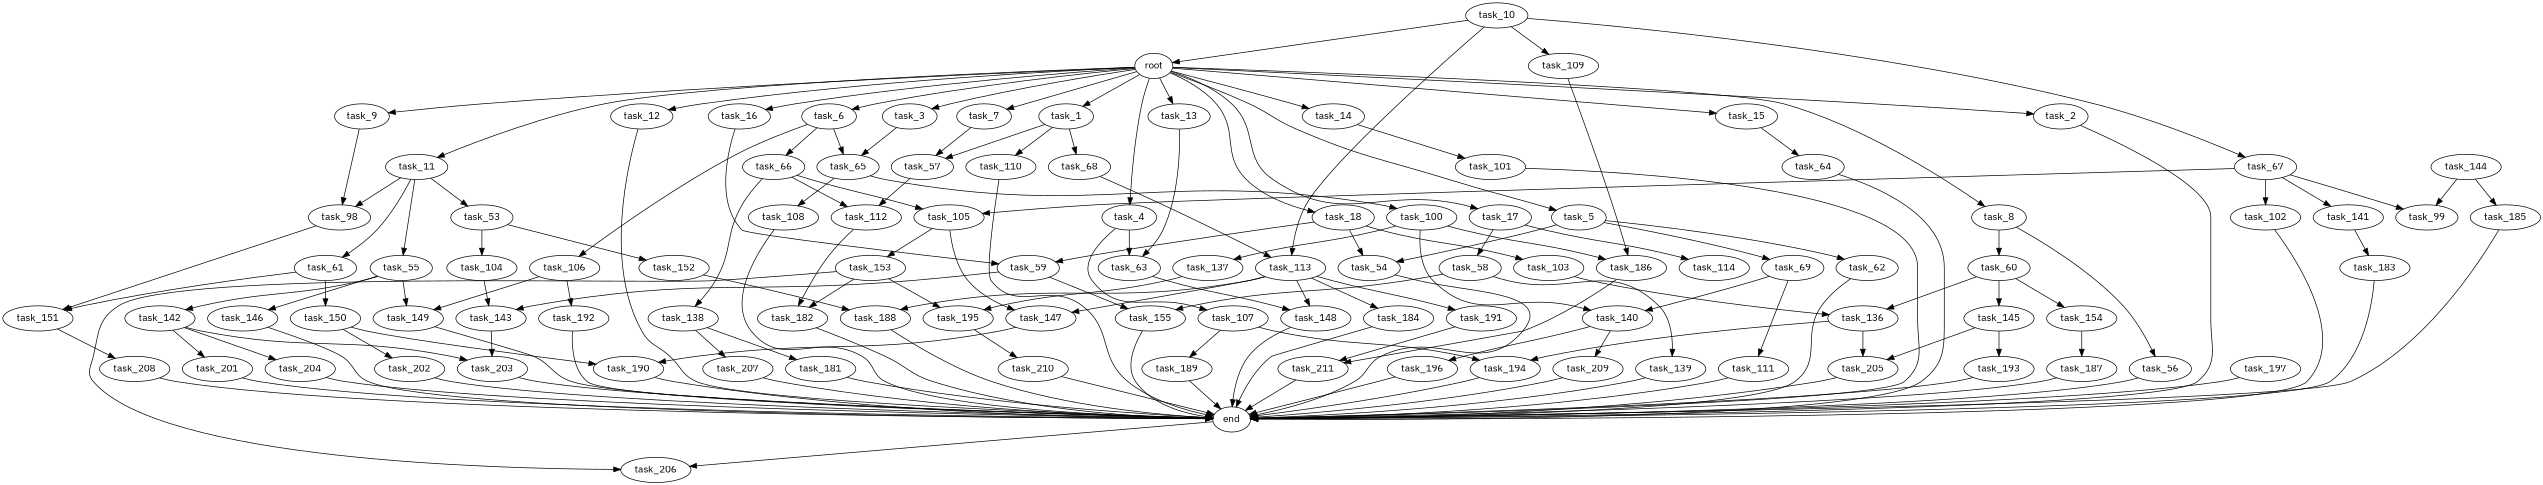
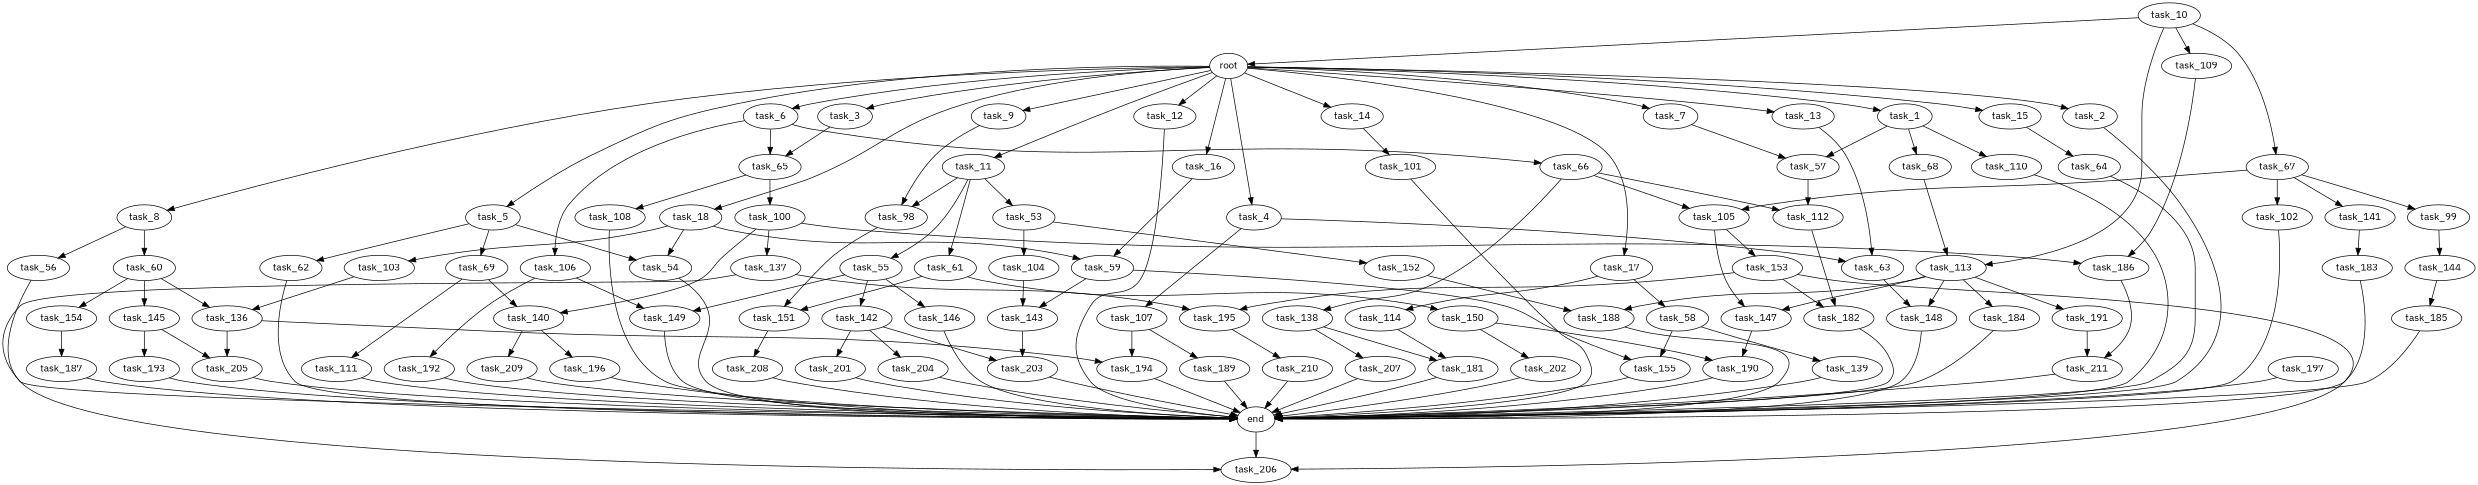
edge "task_144" -> "task_99": reversed
edge "task_114" -> "task_181": added
edge "task_137" -> "task_206": added
